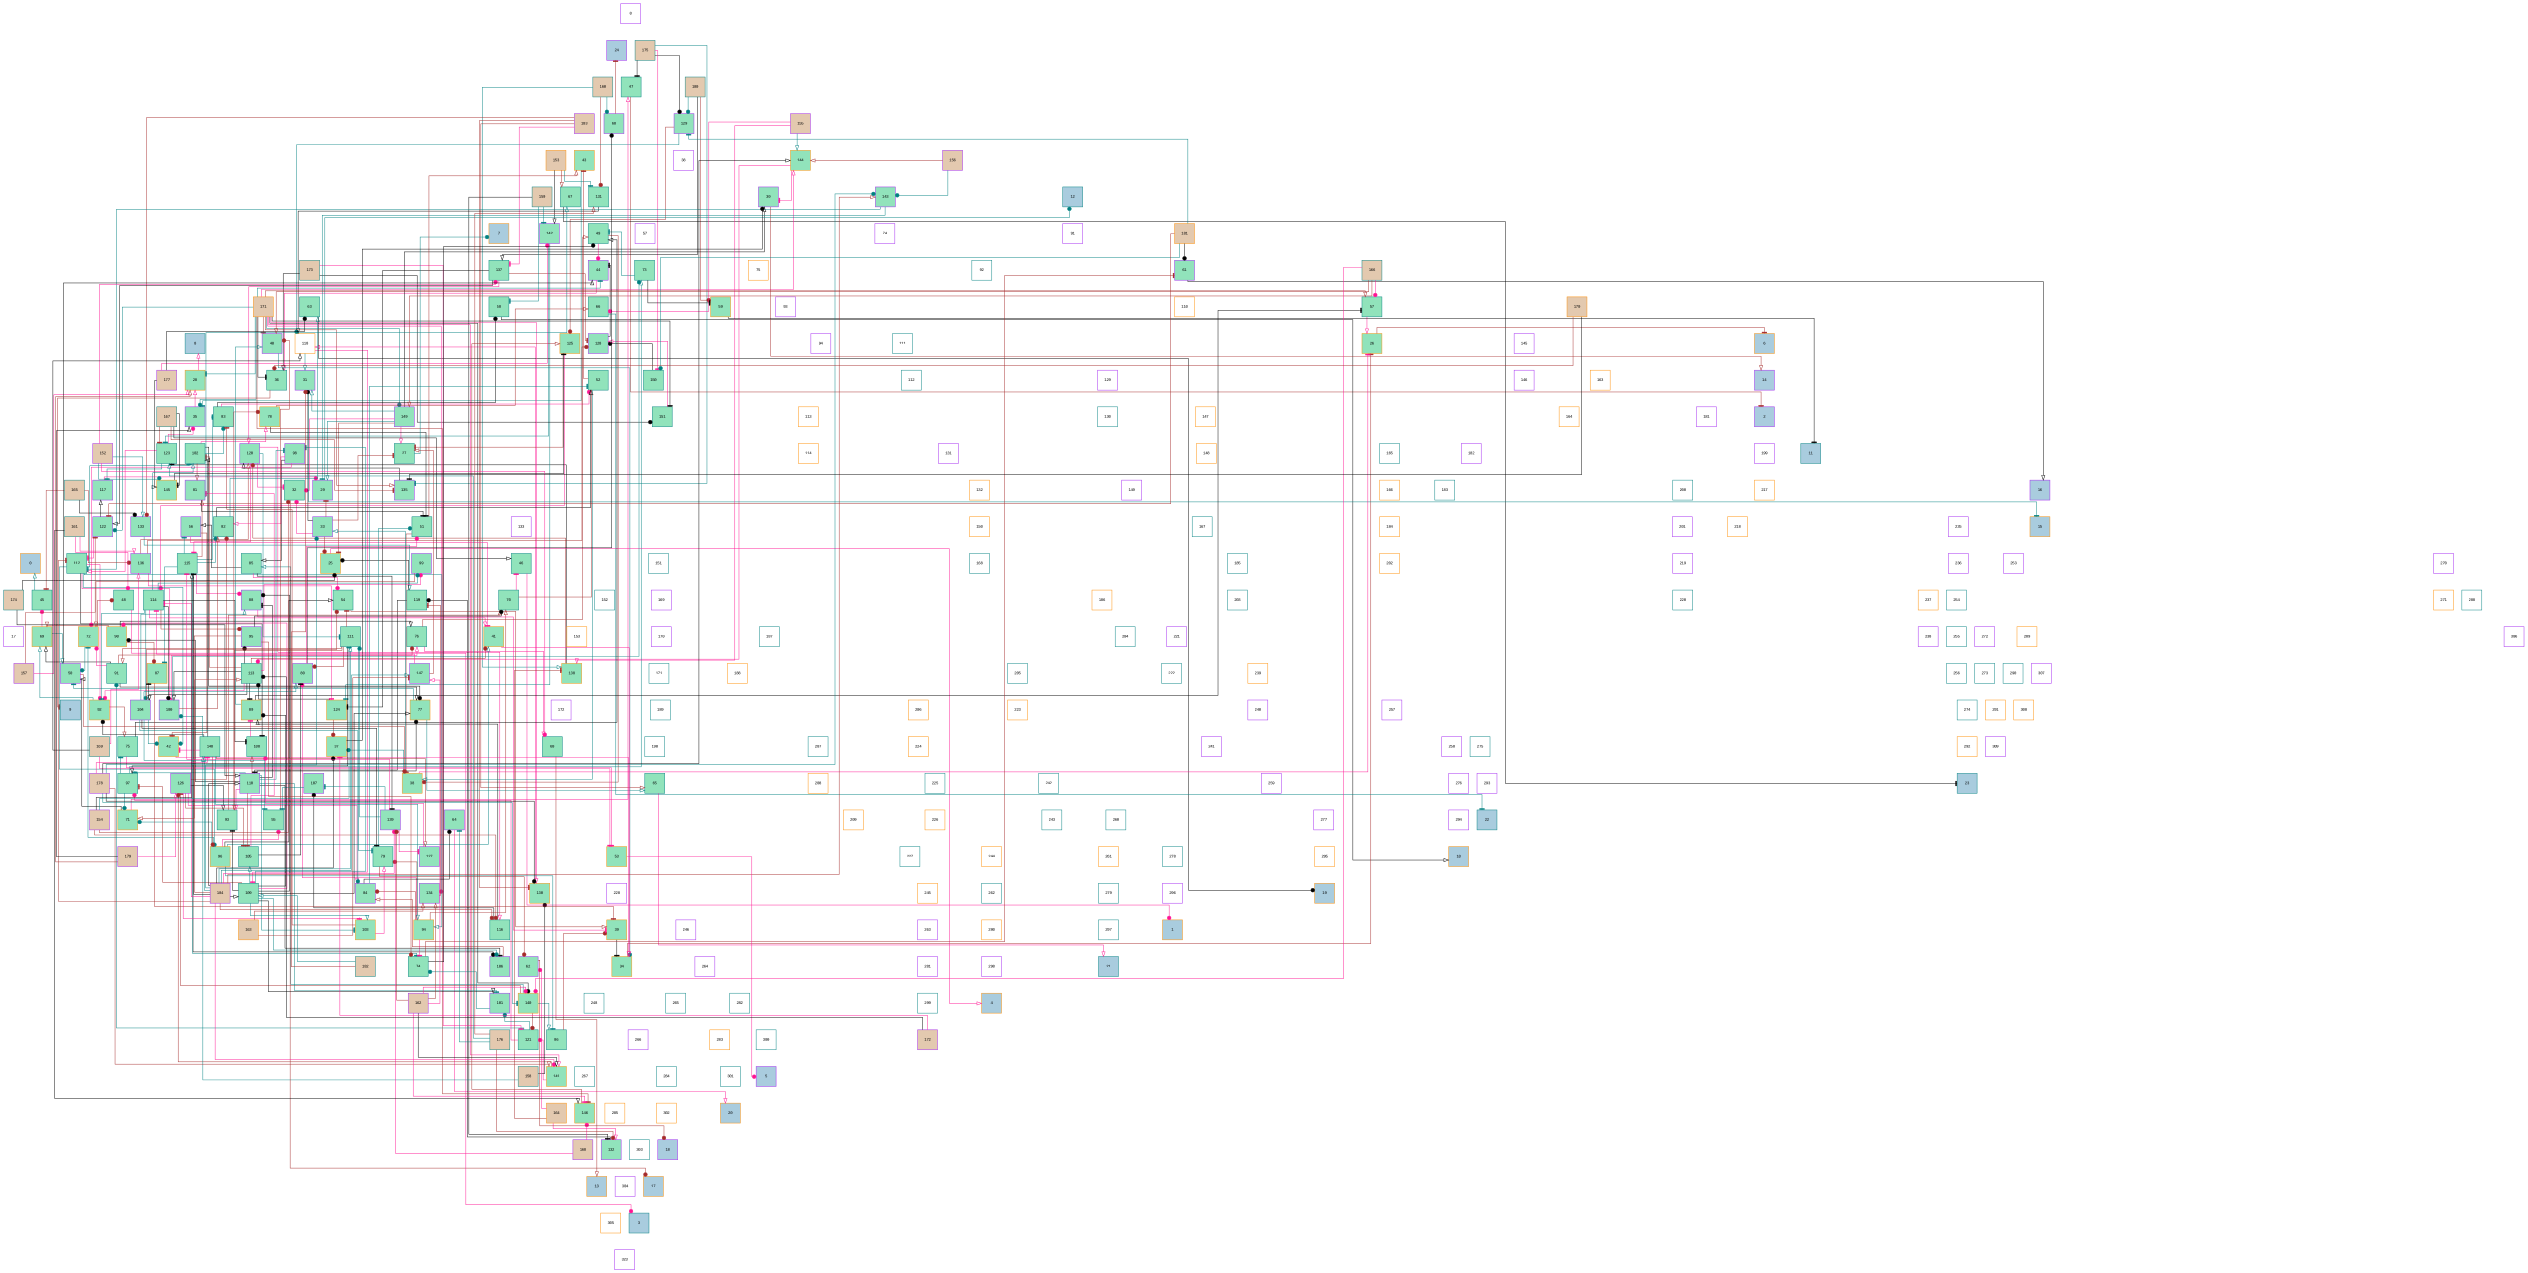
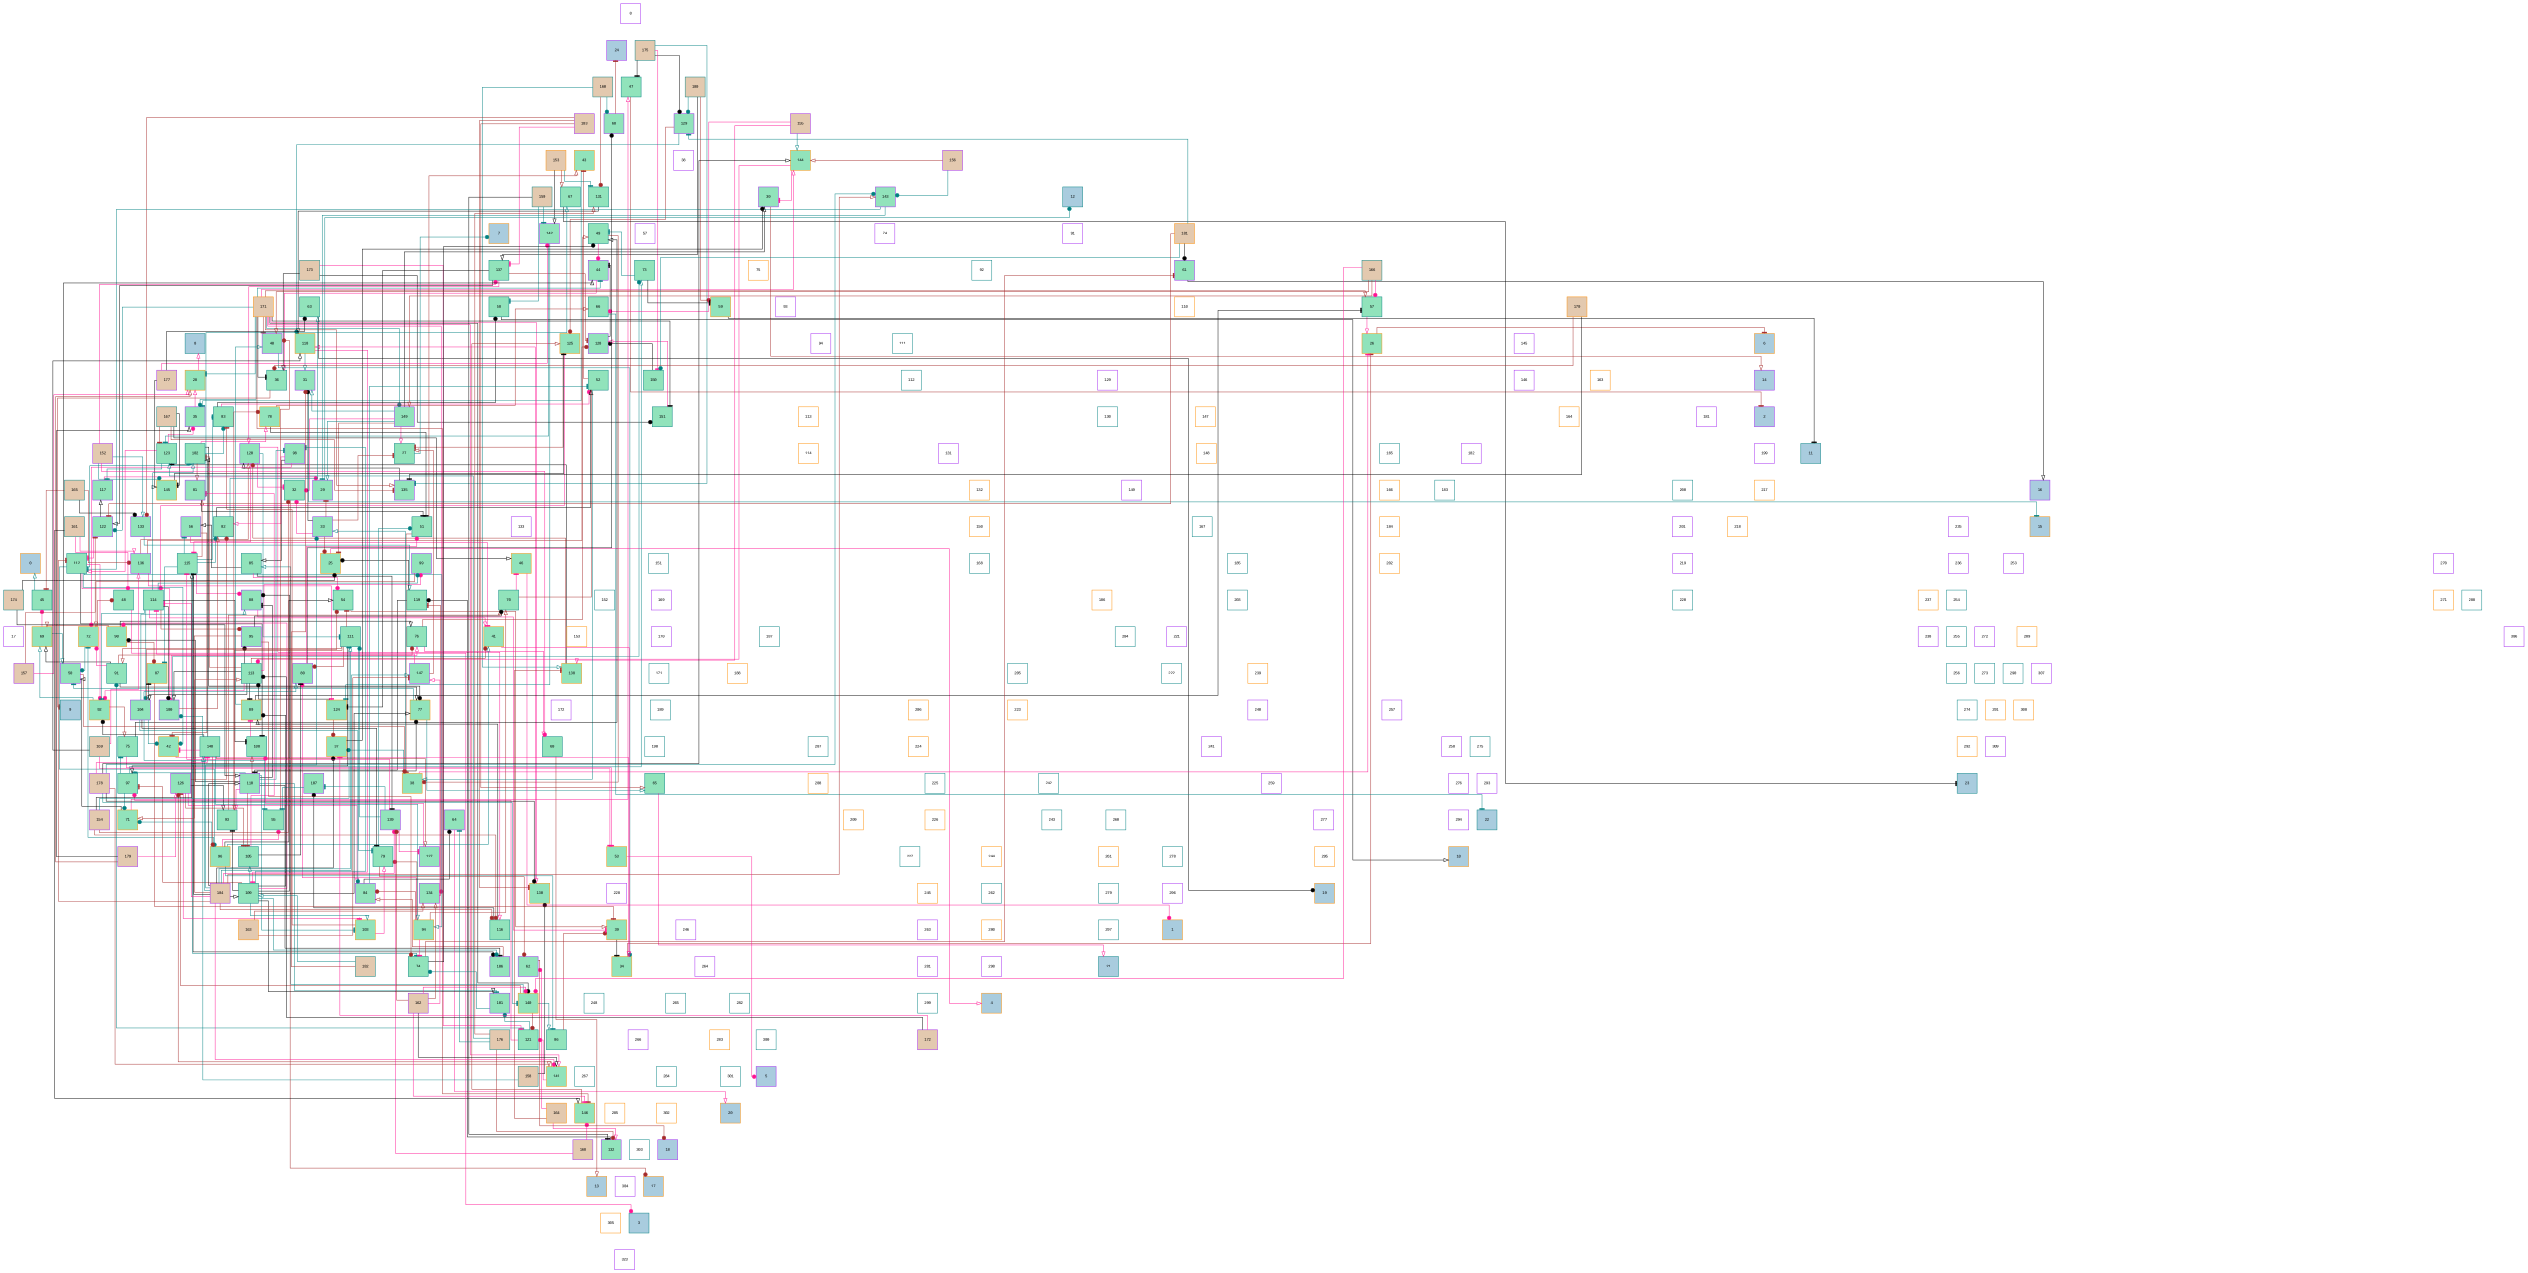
node "118": fillcolor #ffffff -> #91e3bb
node "46": color teal -> darkorange
